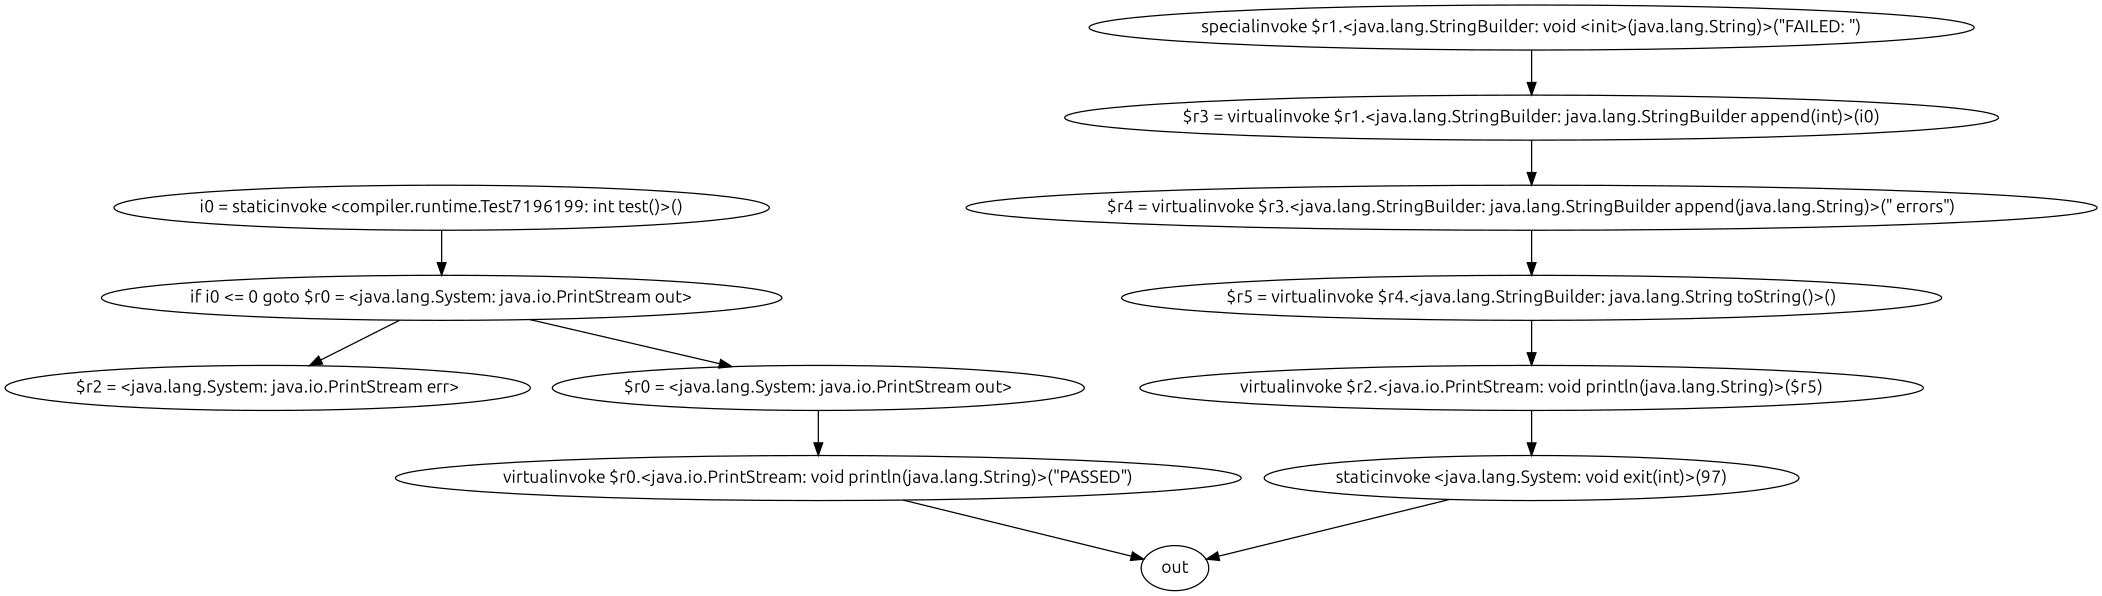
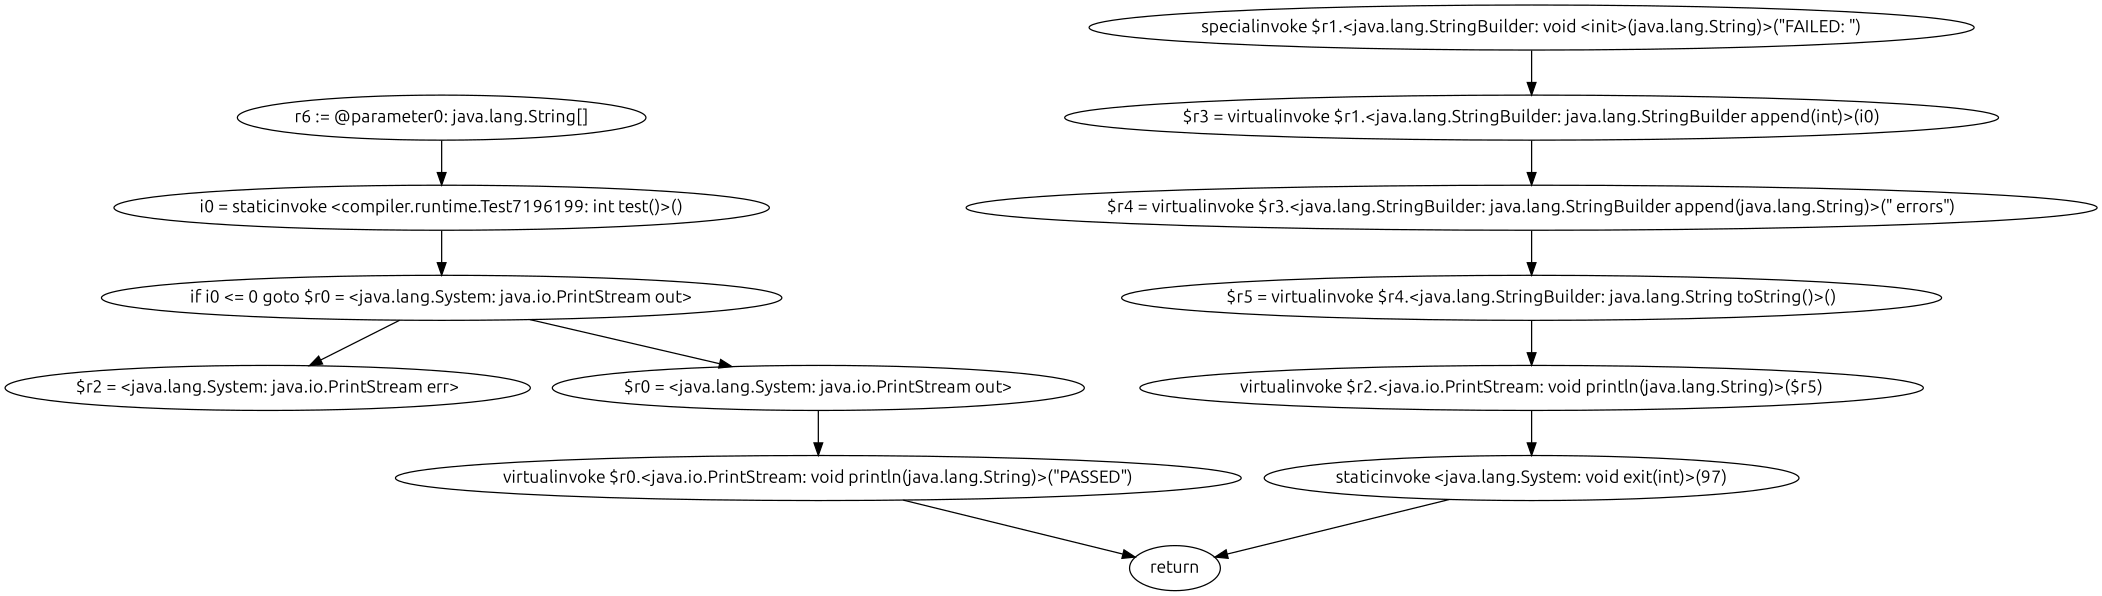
node "r6 := @parameter0: java.lang.String[]": added
node "out": label "out" -> "return"
